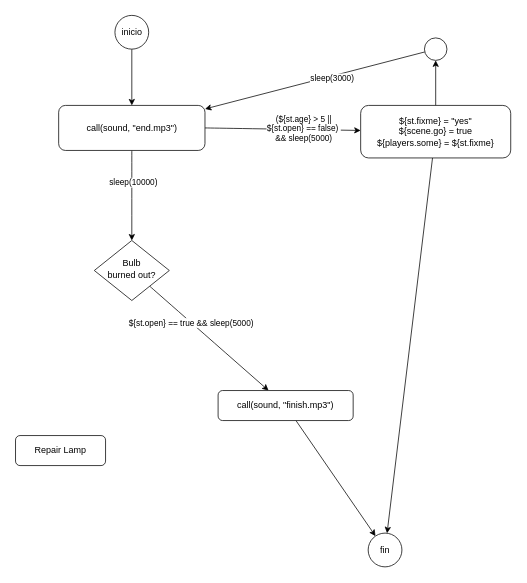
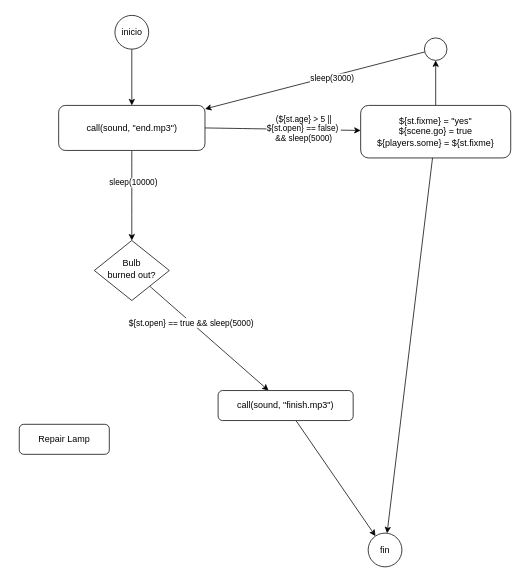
node "Repair Lamp": moved (60, 450) -> (64, 439)
